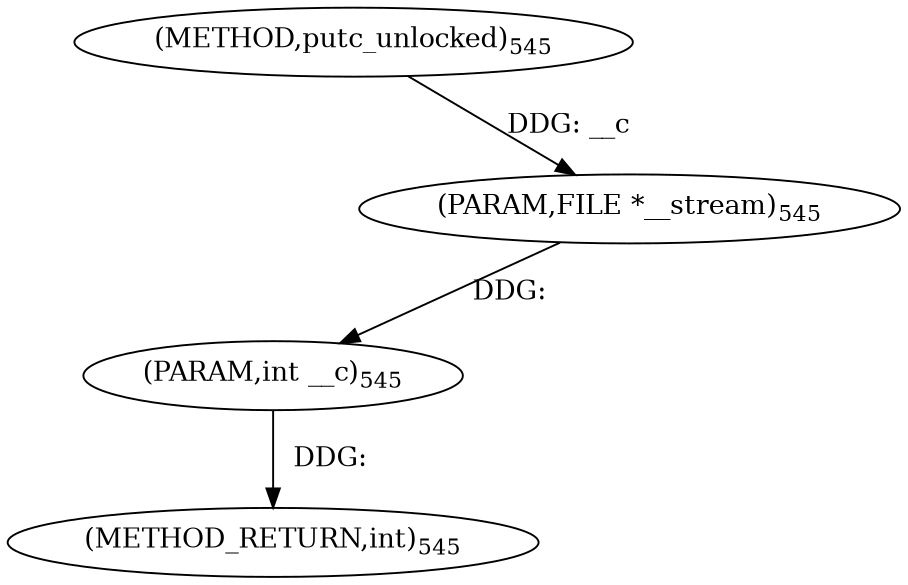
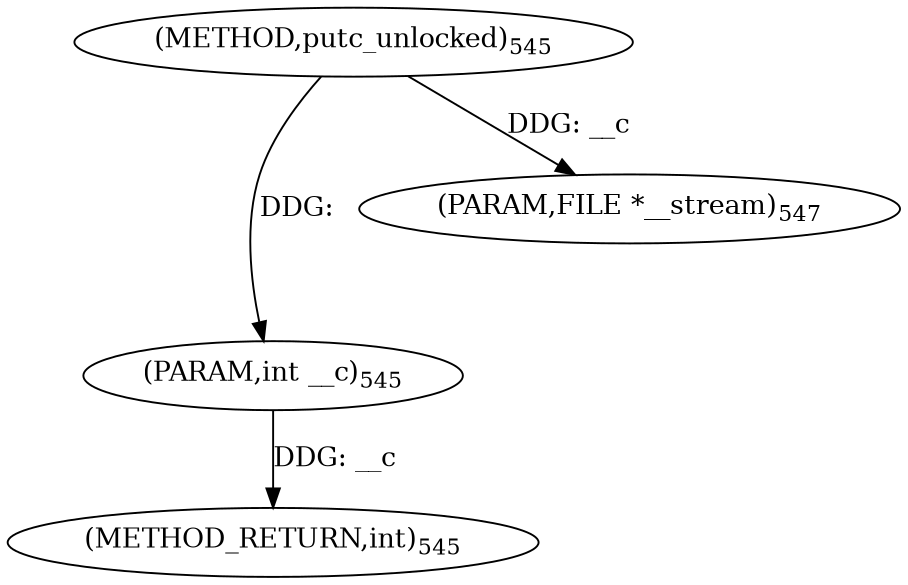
node "(PARAM,FILE *__stream)": text "545" -> "547"
edge "(PARAM,FILE *__stream)" -> "(PARAM,int __c)": now "(METHOD,putc_unlocked)" -> "(PARAM,int __c)"
edge "(PARAM,int __c)" -> "(METHOD_RETURN,int)": label "DDG: " -> "DDG: __c"
